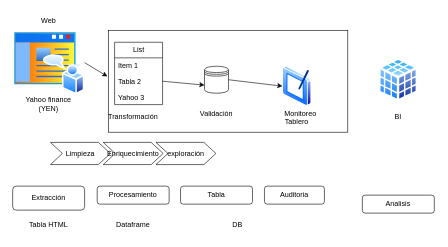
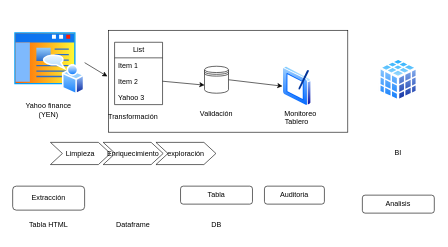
node "Web": removed
node "Tabla 2": label "Tabla 2" -> "Item 2"
node "Yahoo finance (YEN)": moved (48, 104) -> (48, 110)
node "BI": moved (398, 117) -> (398, 153)
node "Procesamiento": removed
node "DB": moved (237, 225) -> (216, 225)
